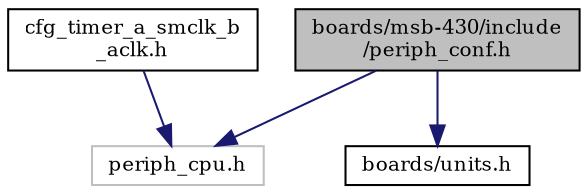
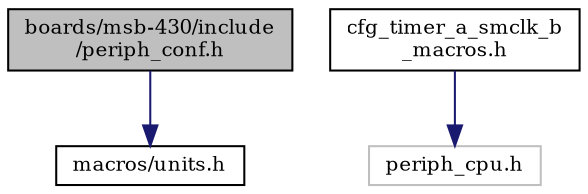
node "cfg_timer_a_smclk_b _aclk.h": label "cfg_timer_a_smclk_b _aclk.h" -> "cfg_timer_a_smclk_b _macros.h"
edge "boards/msb-430/include /periph_conf.h" -> "periph_cpu.h": removed
node "boards/units.h": label "boards/units.h" -> "macros/units.h"
